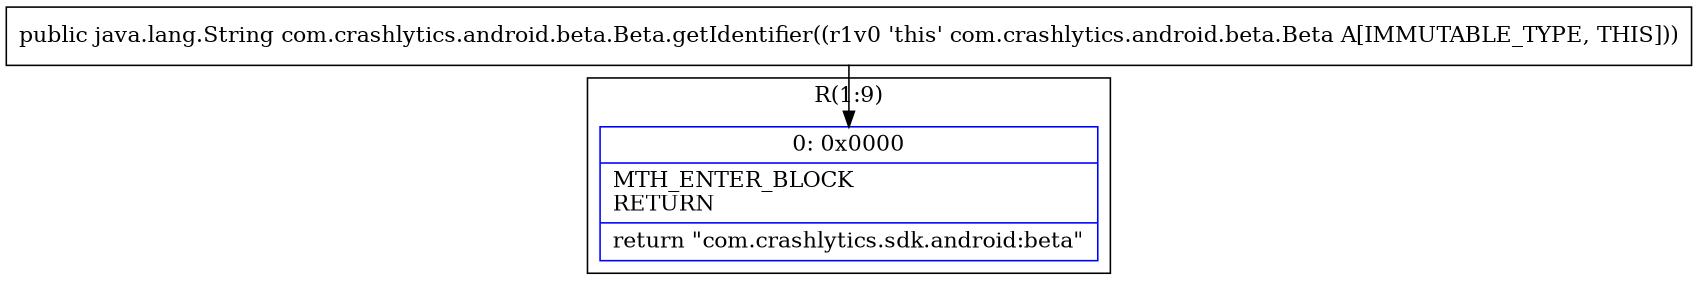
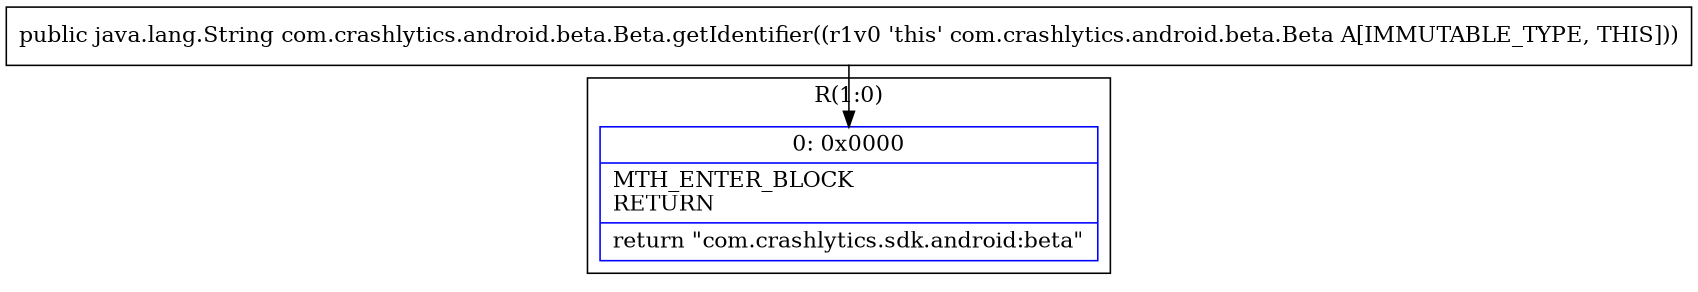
cluster "R(1:9)": label "R(1:9)" -> "R(1:0)"
